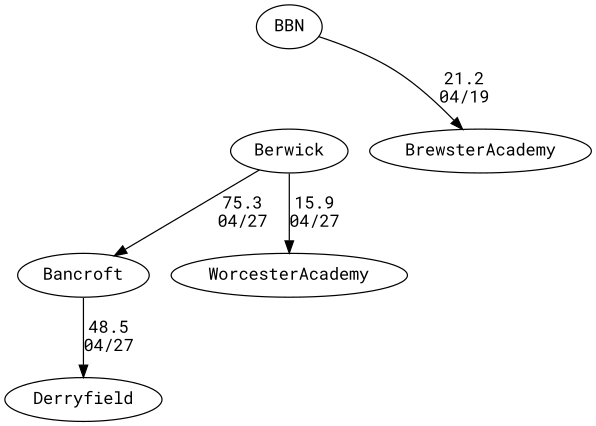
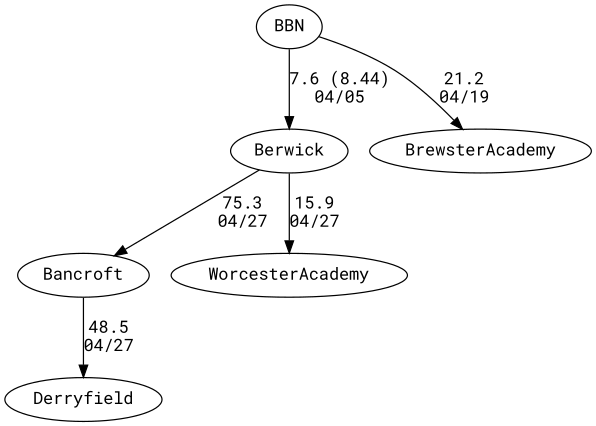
edge "BBN" -> "Berwick": added, label "7.6 (8.44) 04/05"
